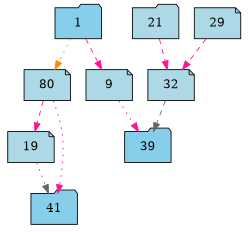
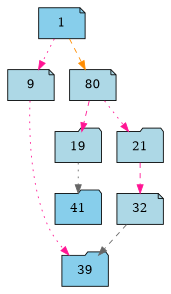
node "1": shape folder -> note
node "29": removed
edge "1" -> "80": style dotted -> dashed
edge "1" -> "9": style dashed -> dotted
edge "80" -> "41": now "80" -> "21"
node "19": shape note -> folder
